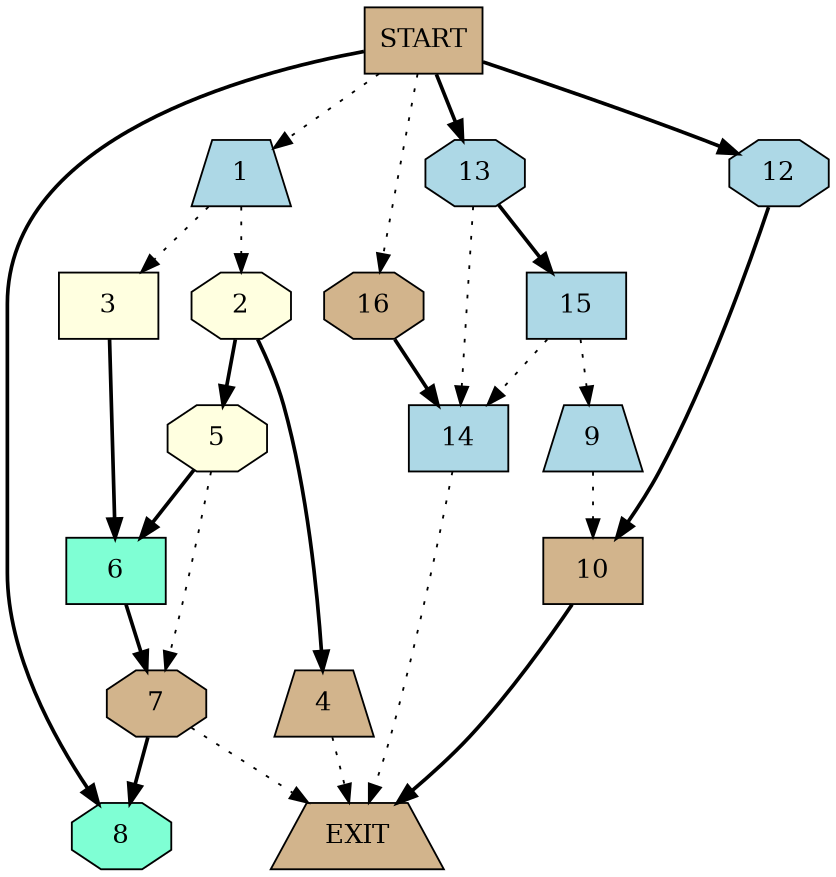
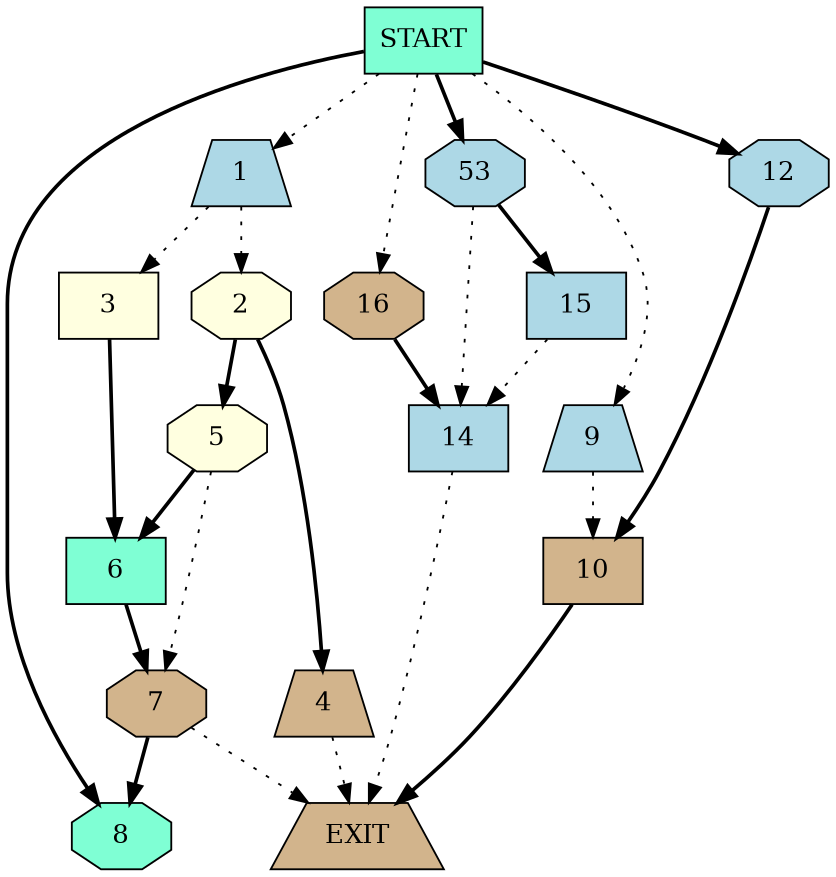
node "START": fillcolor tan -> aquamarine
node "13": label "13" -> "53"
edge "15" -> "9": now "START" -> "9"
